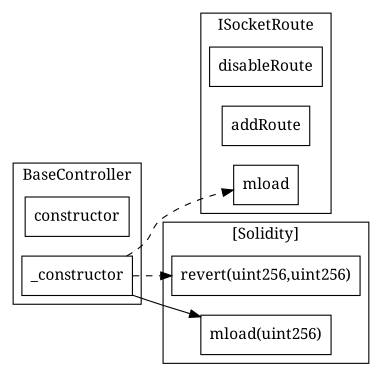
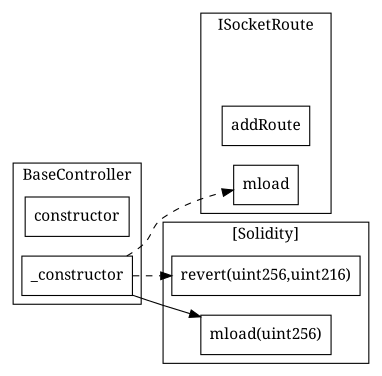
node "disableRoute": removed
node "revert(uint256,uint256)": label "revert(uint256,uint256)" -> "revert(uint256,uint216)"
